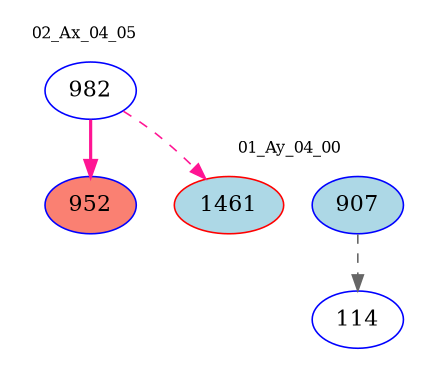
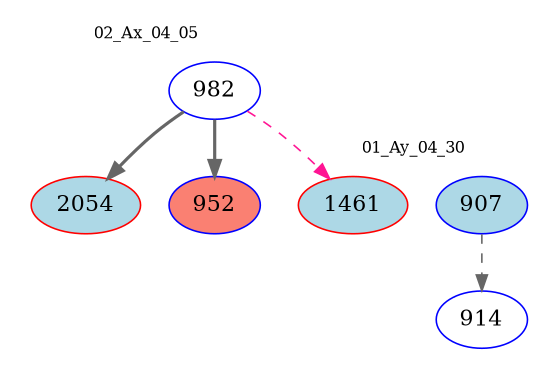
edge "982" -> "952": color deeppink -> gray40
cluster "01_Ay_04_00": label "01_Ay_04_00" -> "01_Ay_04_30"
node "2054": added
node "114": label "114" -> "914"
